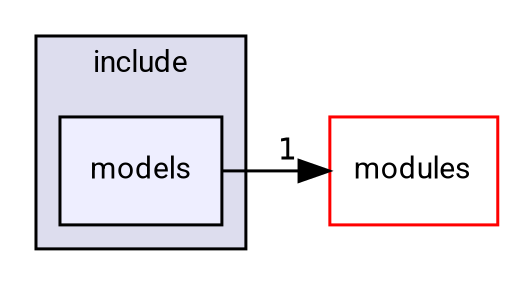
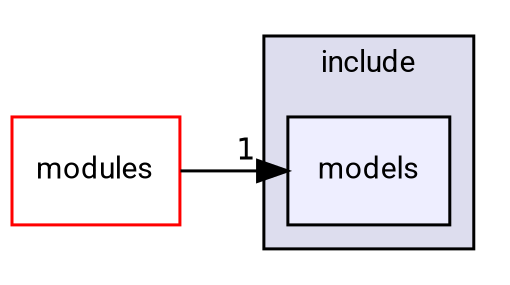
edge "models" -> "modules": reversed
